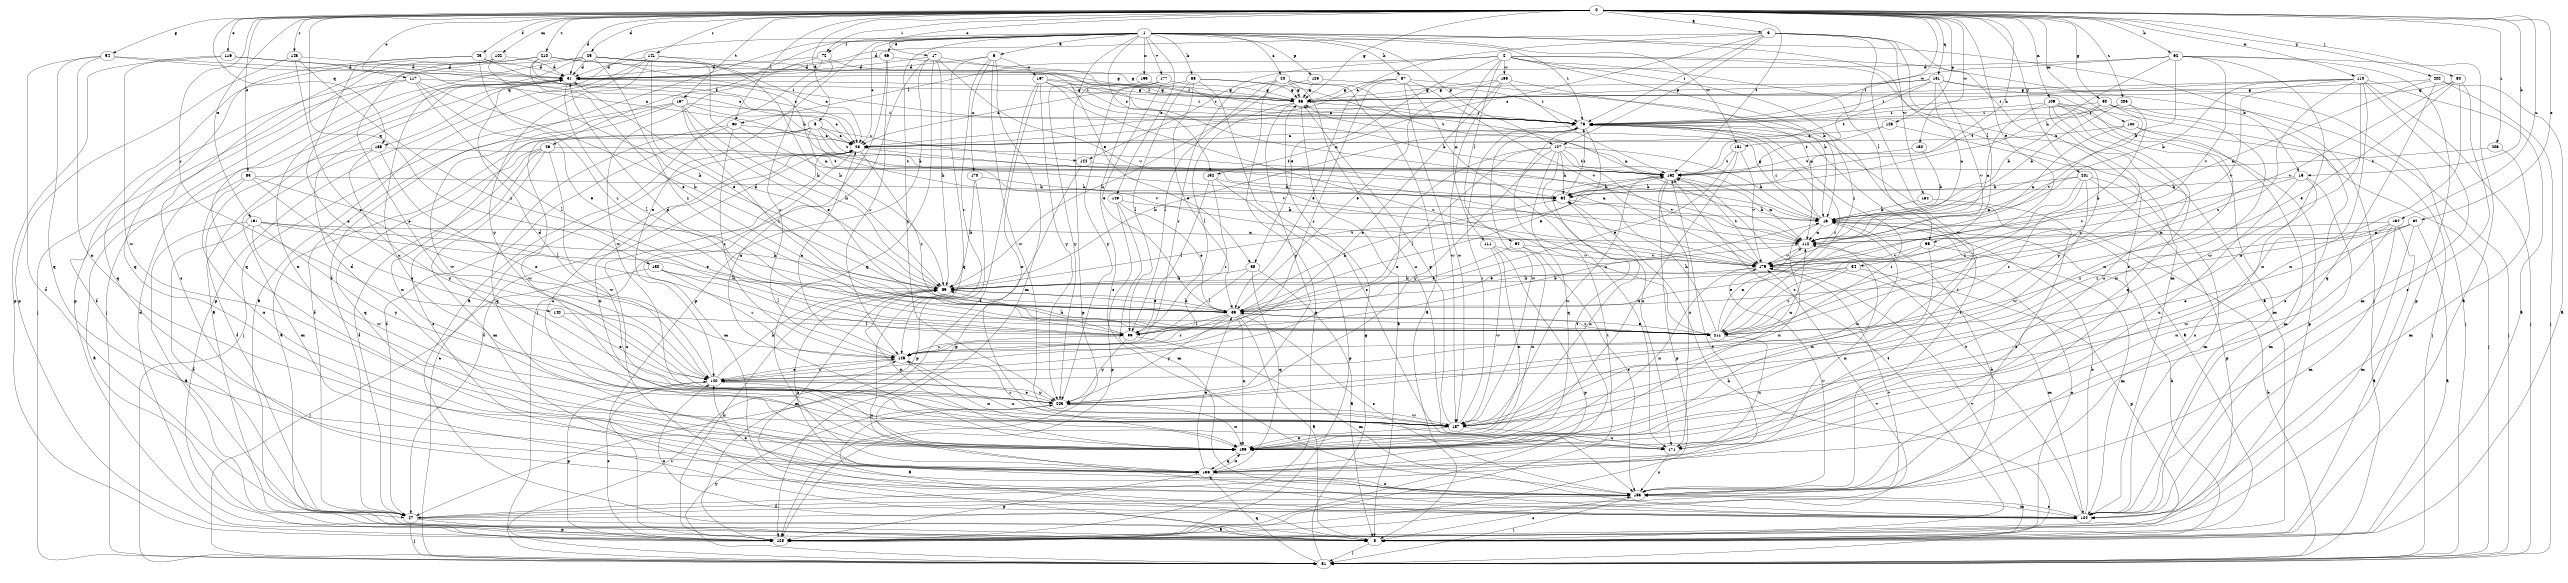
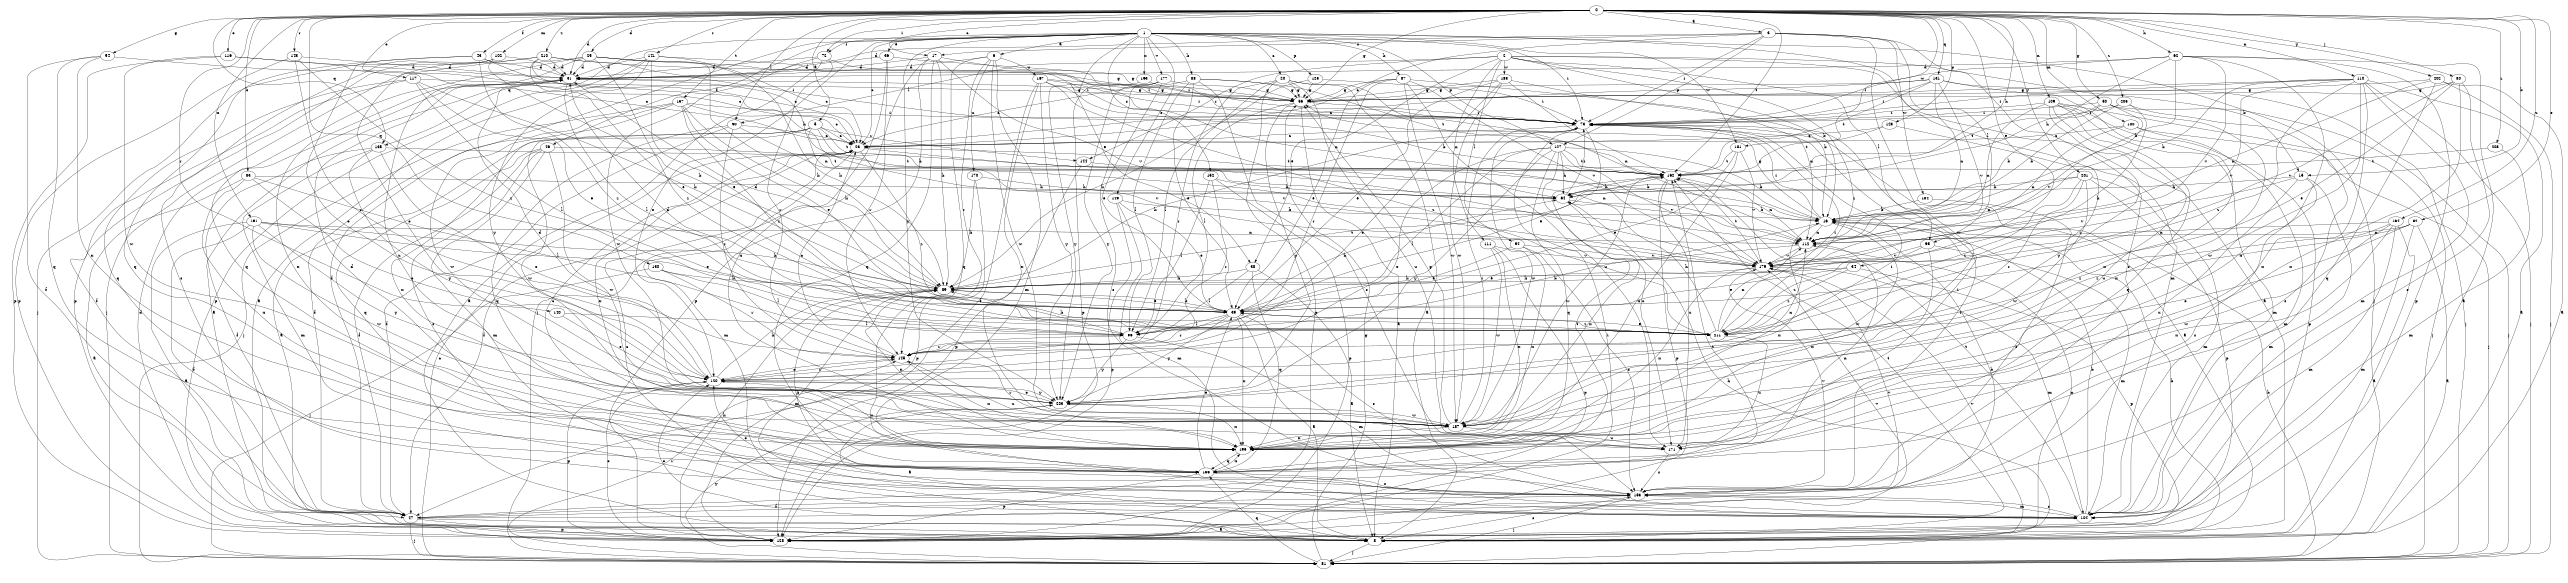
edge "54" -> "31": now "210" -> "31"
edge "3" -> "152": now "3" -> "17"
node "180": removed
